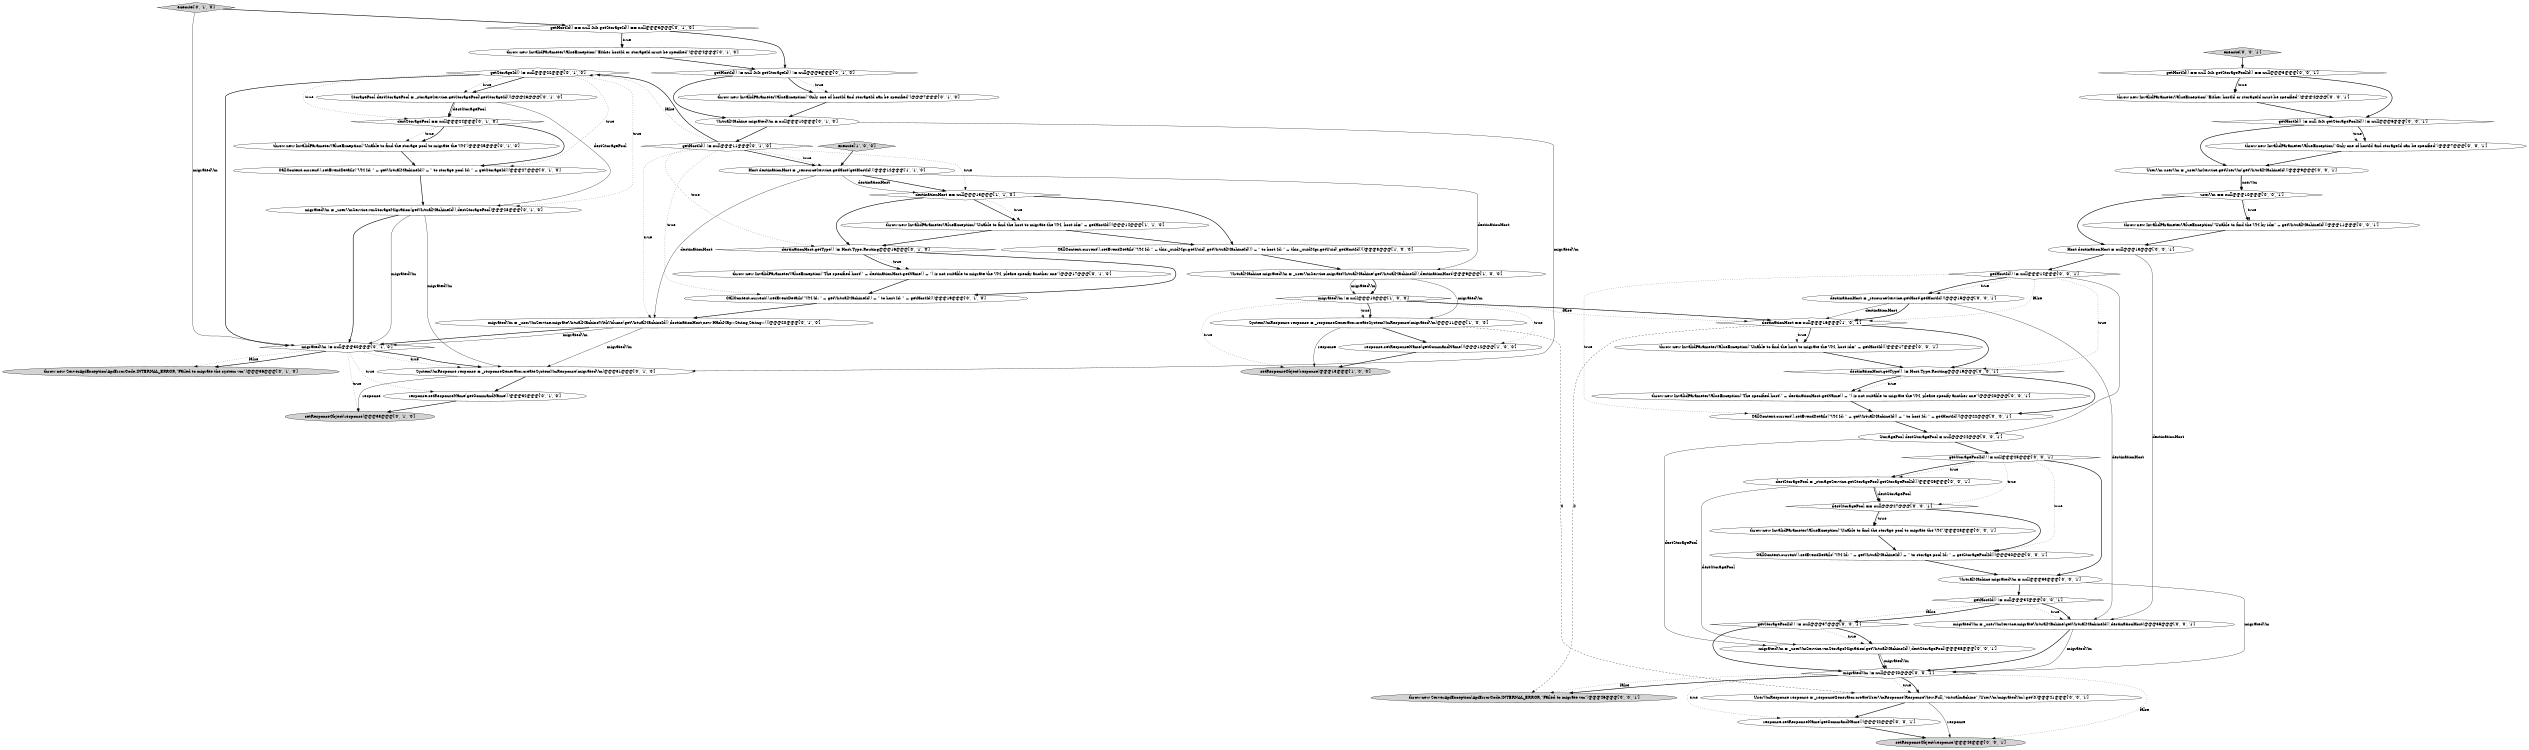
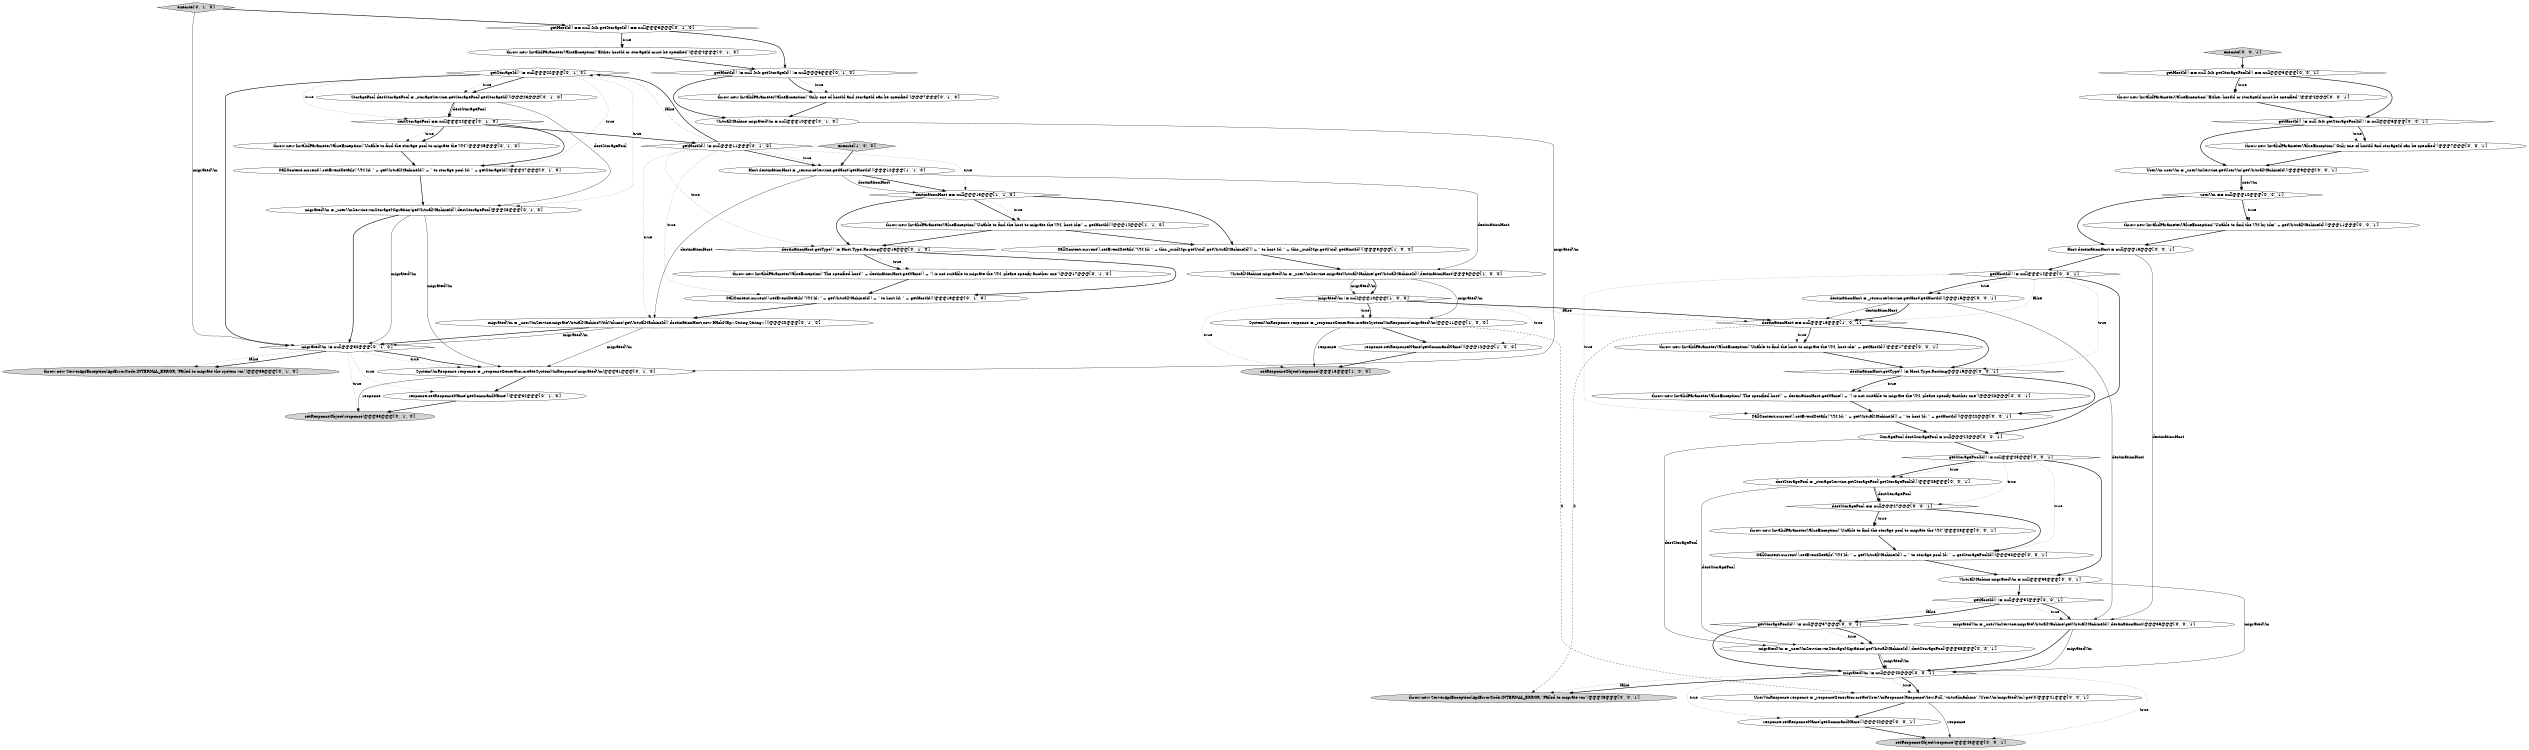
edge "VirtualMachine migratedVm = null@@@10@@@['0', '1', '0']" -> "getHostId() != null@@@11@@@['0', '1', '0']": now "destStoragePool == null@@@24@@@['0', '1', '0']" -> "getHostId() != null@@@11@@@['0', '1', '0']"
edge "getHostId() != null@@@14@@@['0', '0', '1']" -> "StoragePool destStoragePool = null@@@24@@@['0', '0', '1']": style solid -> bold
edge "migratedVm != null@@@40@@@['0', '0', '1']" -> "setResponseObject(response)@@@43@@@['0', '0', '1']": label "false" -> "true"
